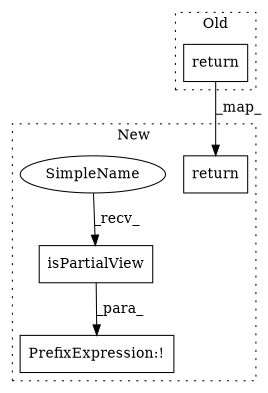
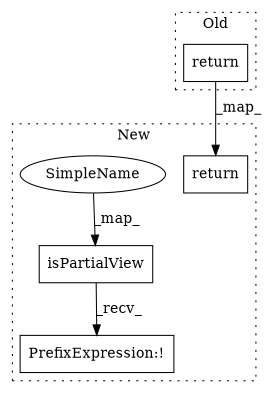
edge "SimpleName" -> "isPartialView": label "_recv_" -> "_map_"
edge "isPartialView" -> "PrefixExpression:!": label "_para_" -> "_recv_"
